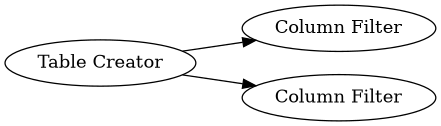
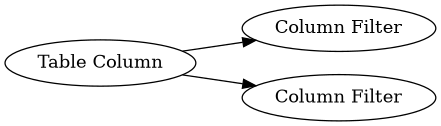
node "Table Creator": label "Table Creator" -> "Table Column"
